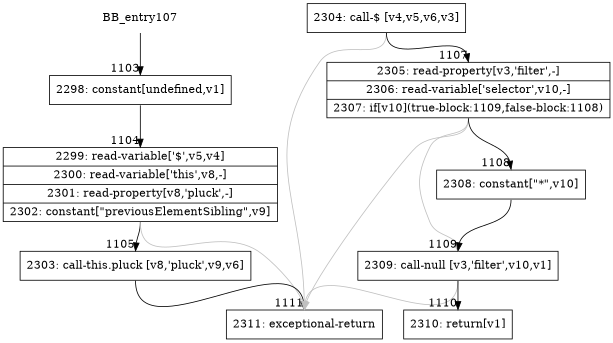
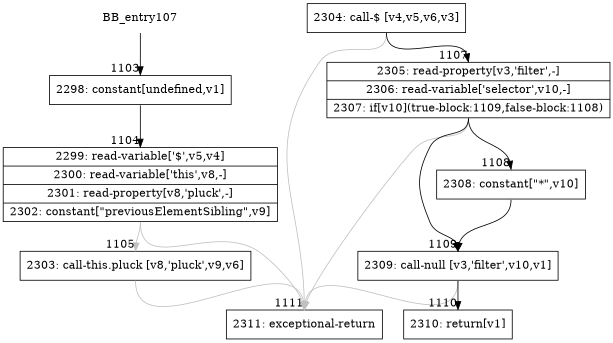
edge "2305: read-property[v3,'filter',-]" -> "2309: call-null [v3,'filter',v10,v1]": color gray -> black
edge "2299: read-variable['$',v5,v4]" -> "2303: call-this.pluck [v8,'pluck',v9,v6]": color black -> gray
edge "2303: call-this.pluck [v8,'pluck',v9,v6]" -> "2311: exceptional-return": color black -> gray
